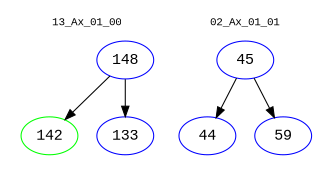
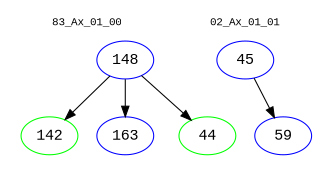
cluster "13_Ax_01_00": label "13_Ax_01_00" -> "83_Ax_01_00"
edge "45" -> "44": now "148" -> "44"
node "133": label "133" -> "163"
node "44": color blue -> green
